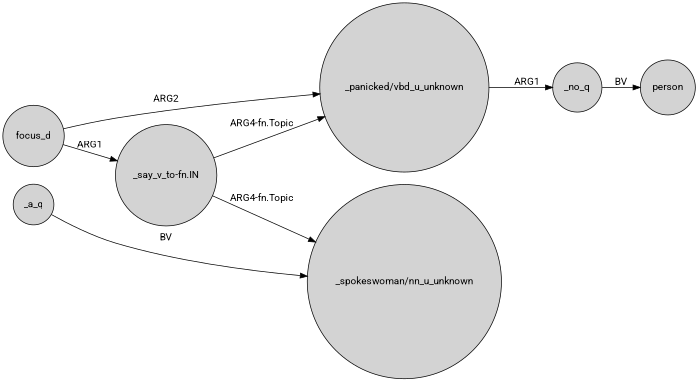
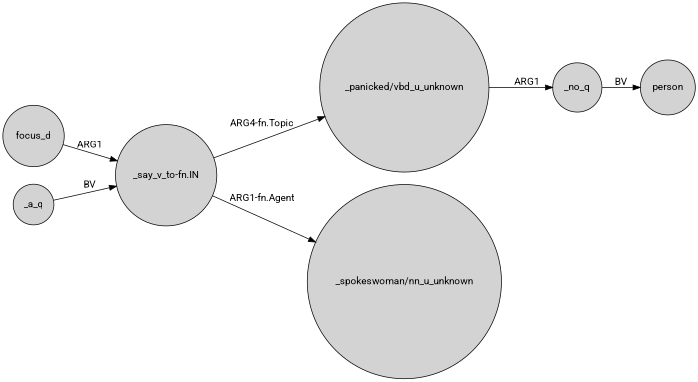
edge "focus_d" -> "_panicked/vbd_u_unknown": removed, label "ARG2"
edge "_say_v_to-fn.IN" -> "_spokeswoman/nn_u_unknown": label "ARG4-fn.Topic" -> "ARG1-fn.Agent"
edge "_a_q" -> "_spokeswoman/nn_u_unknown": now "_a_q" -> "_say_v_to-fn.IN"
